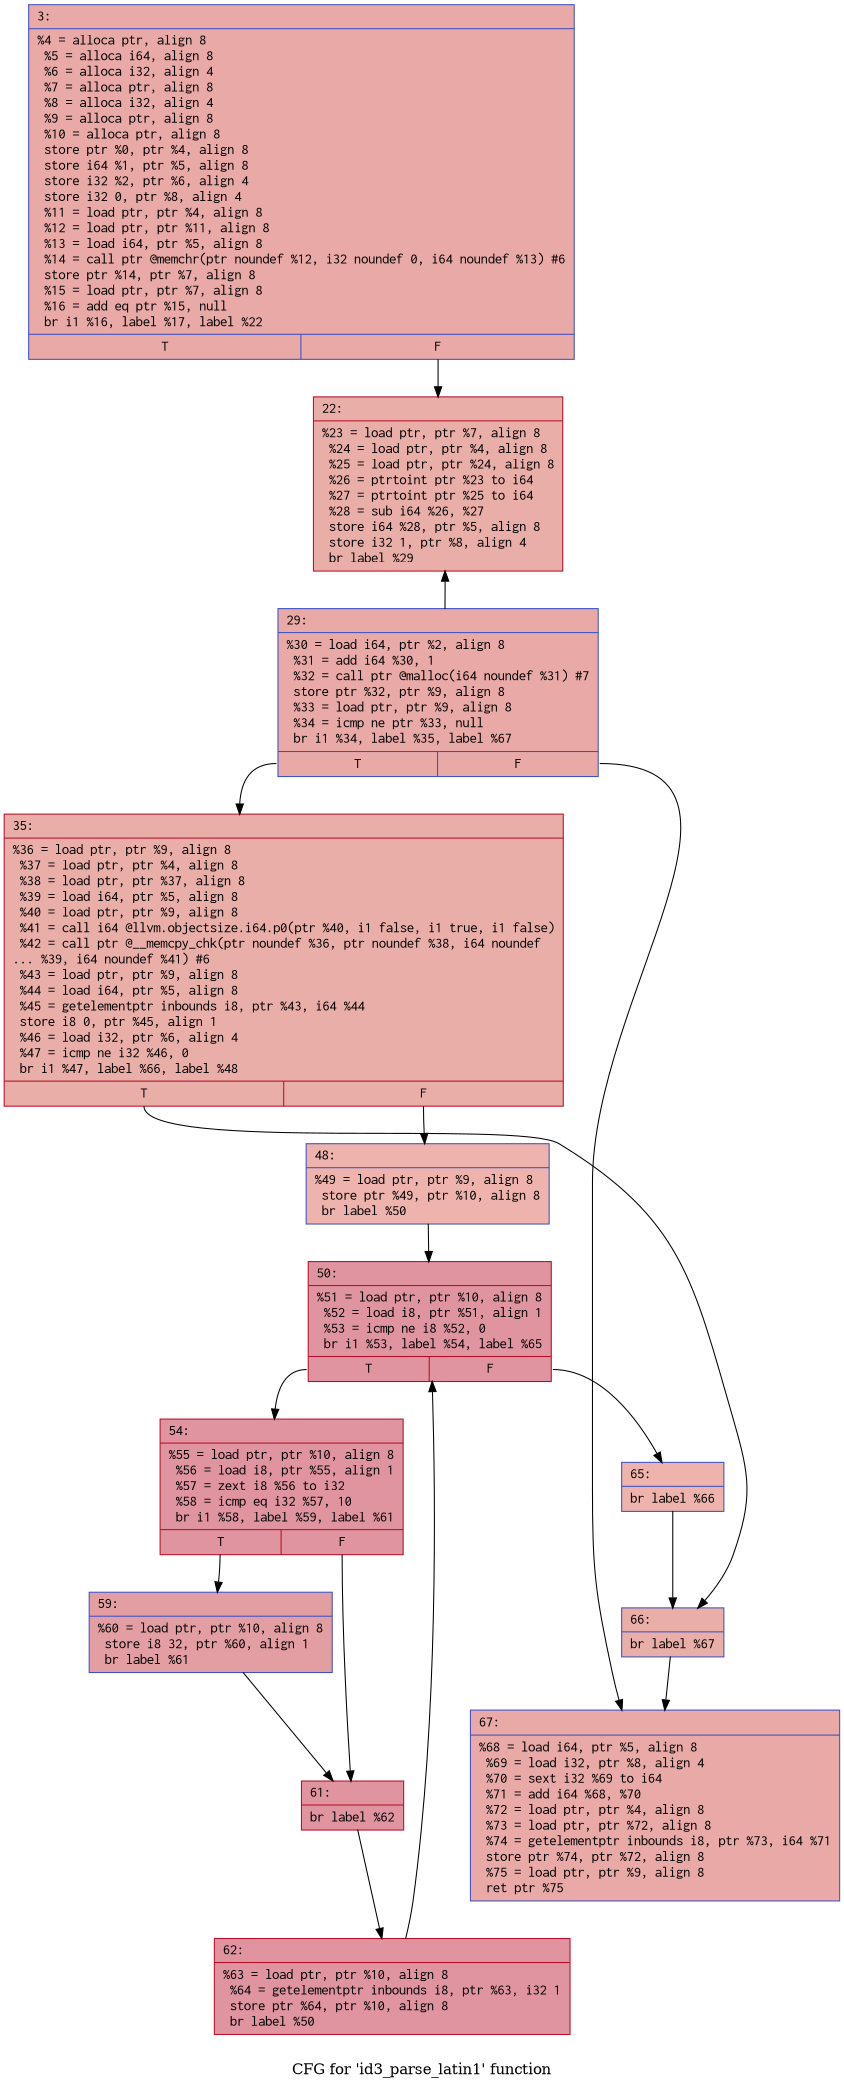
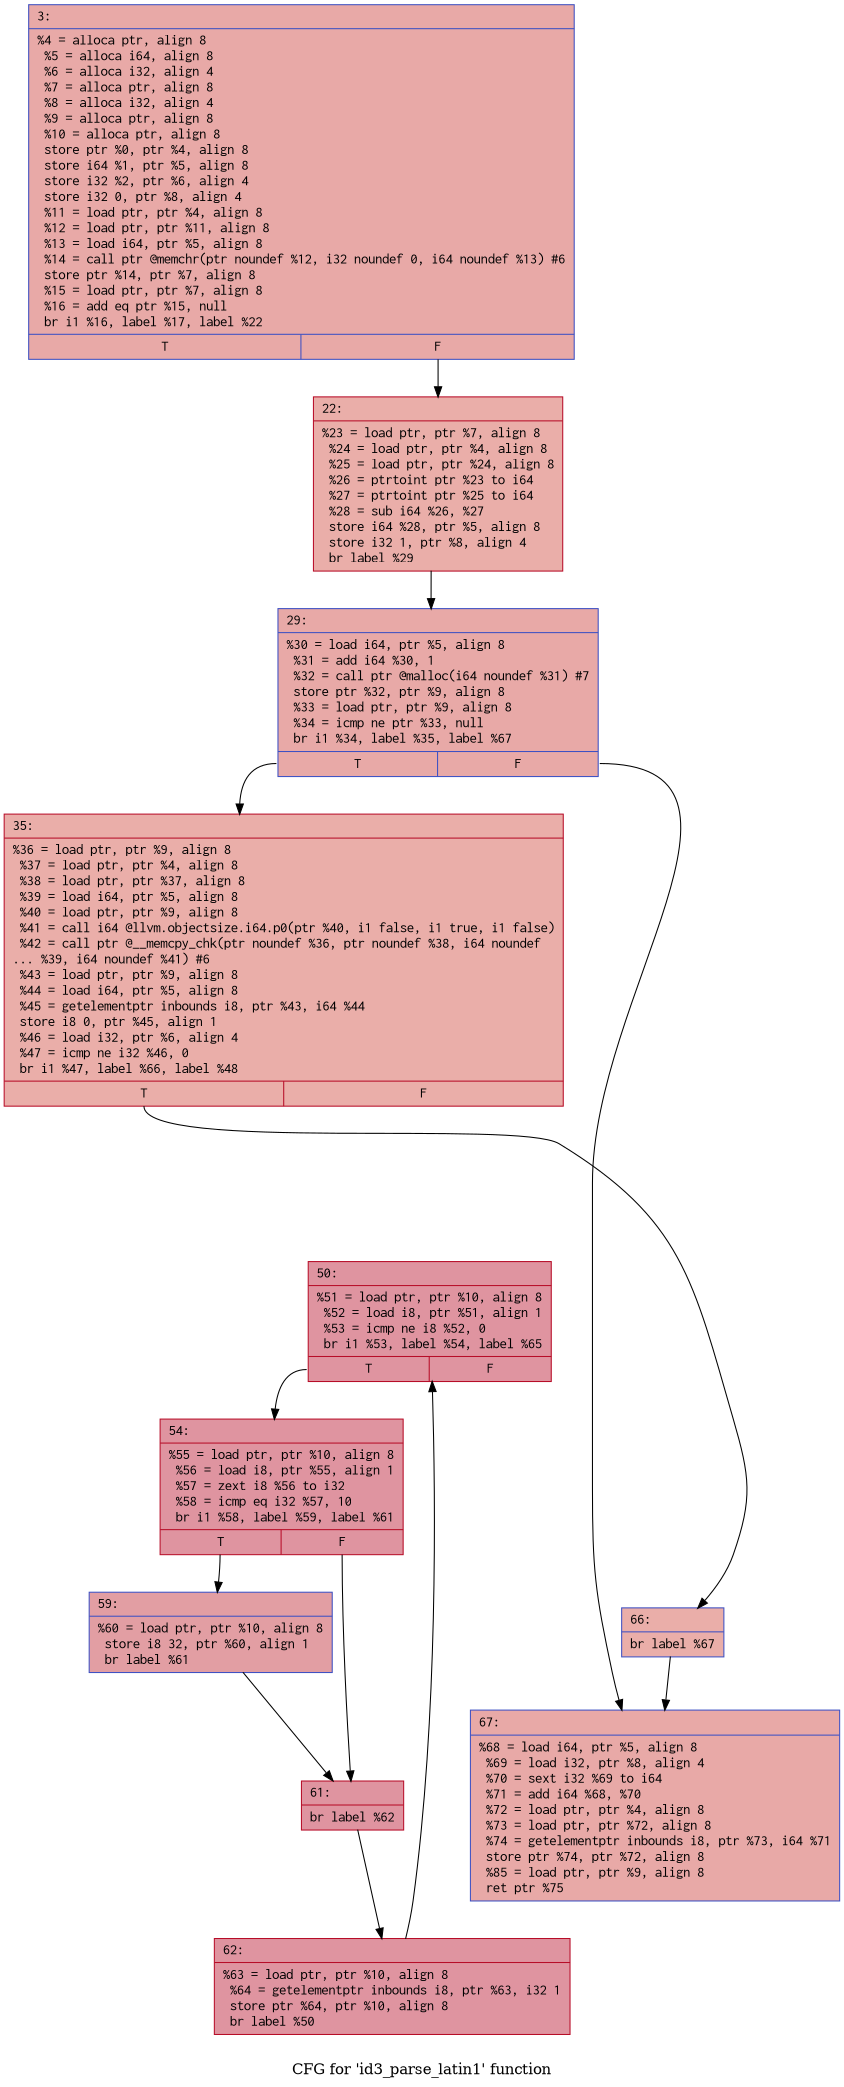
edge "29:" -> "22:": reversed
node "29:": text "%30 = load i64, ptr %2, align 8" -> "%30 = load i64, ptr %5, align 8"
node "48:": removed
node "65:": removed
node "67:": text "%75 = load ptr, ptr %9, align 8" -> "%85 = load ptr, ptr %9, align 8"
